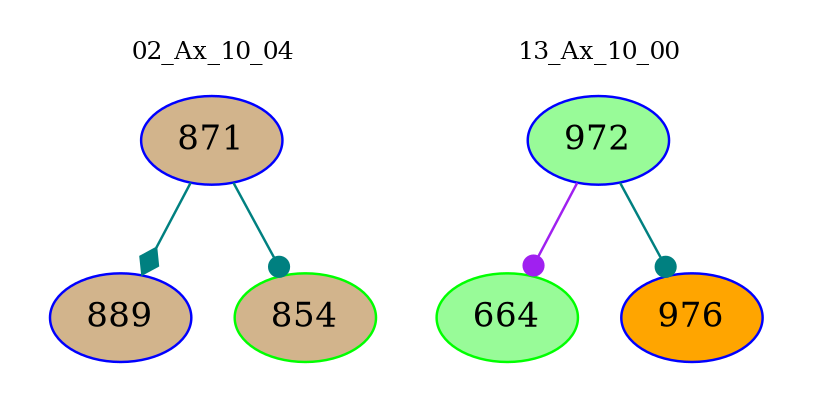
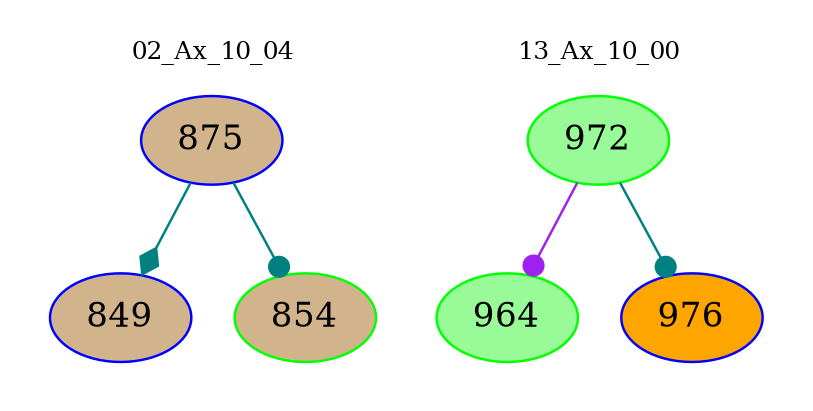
node "871": label "871" -> "875"
node "972": color blue -> green
node "889": label "889" -> "849"
node "664": label "664" -> "964"
